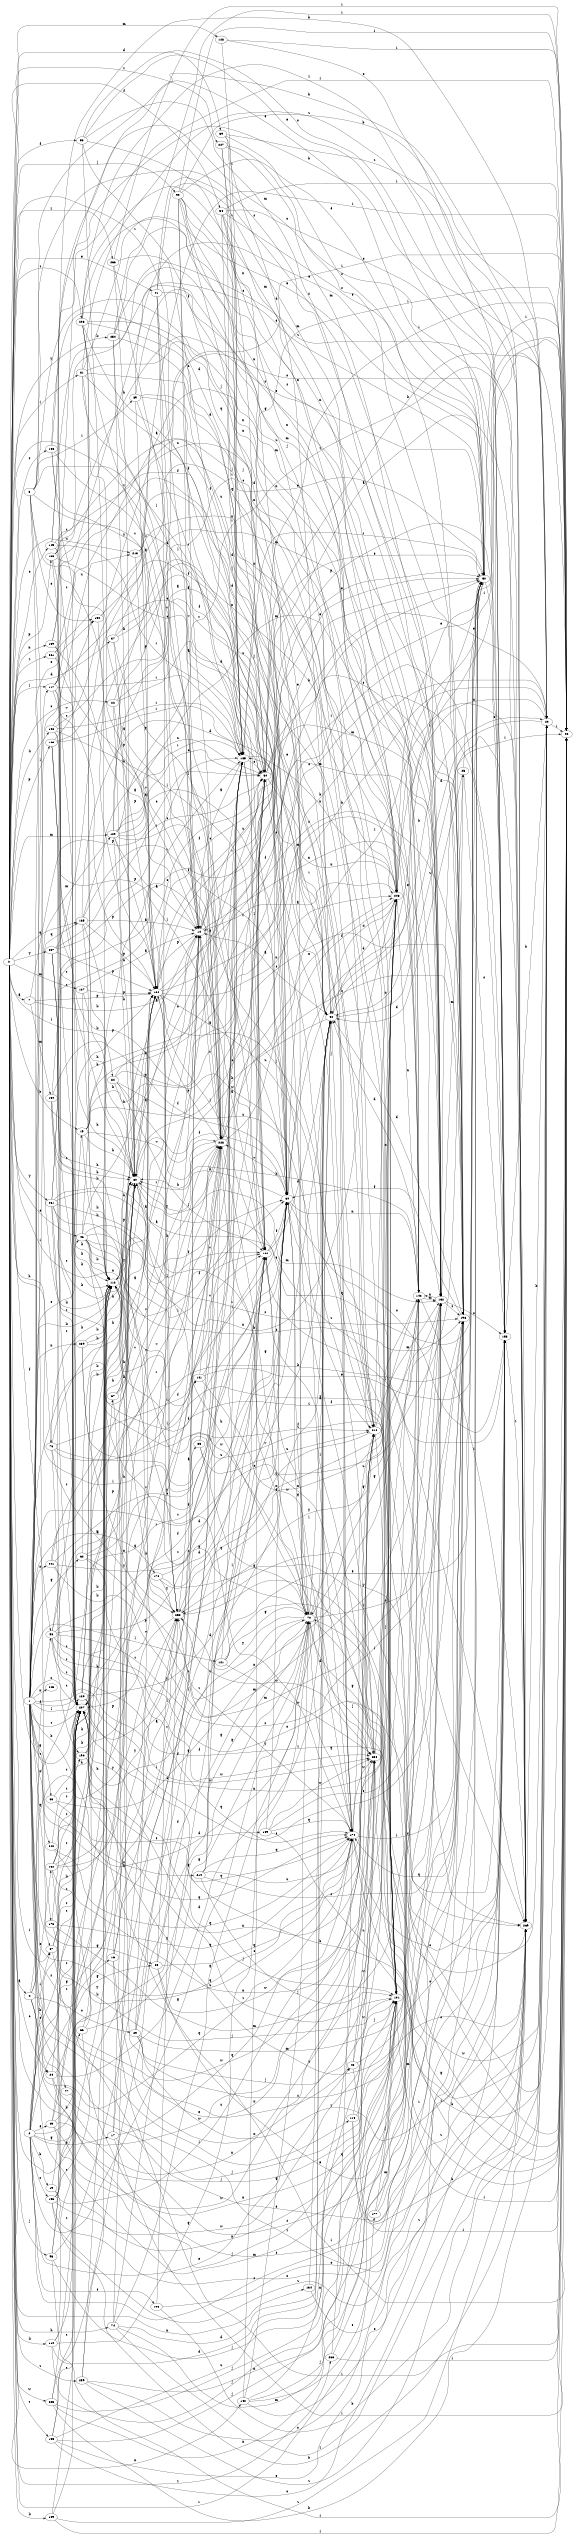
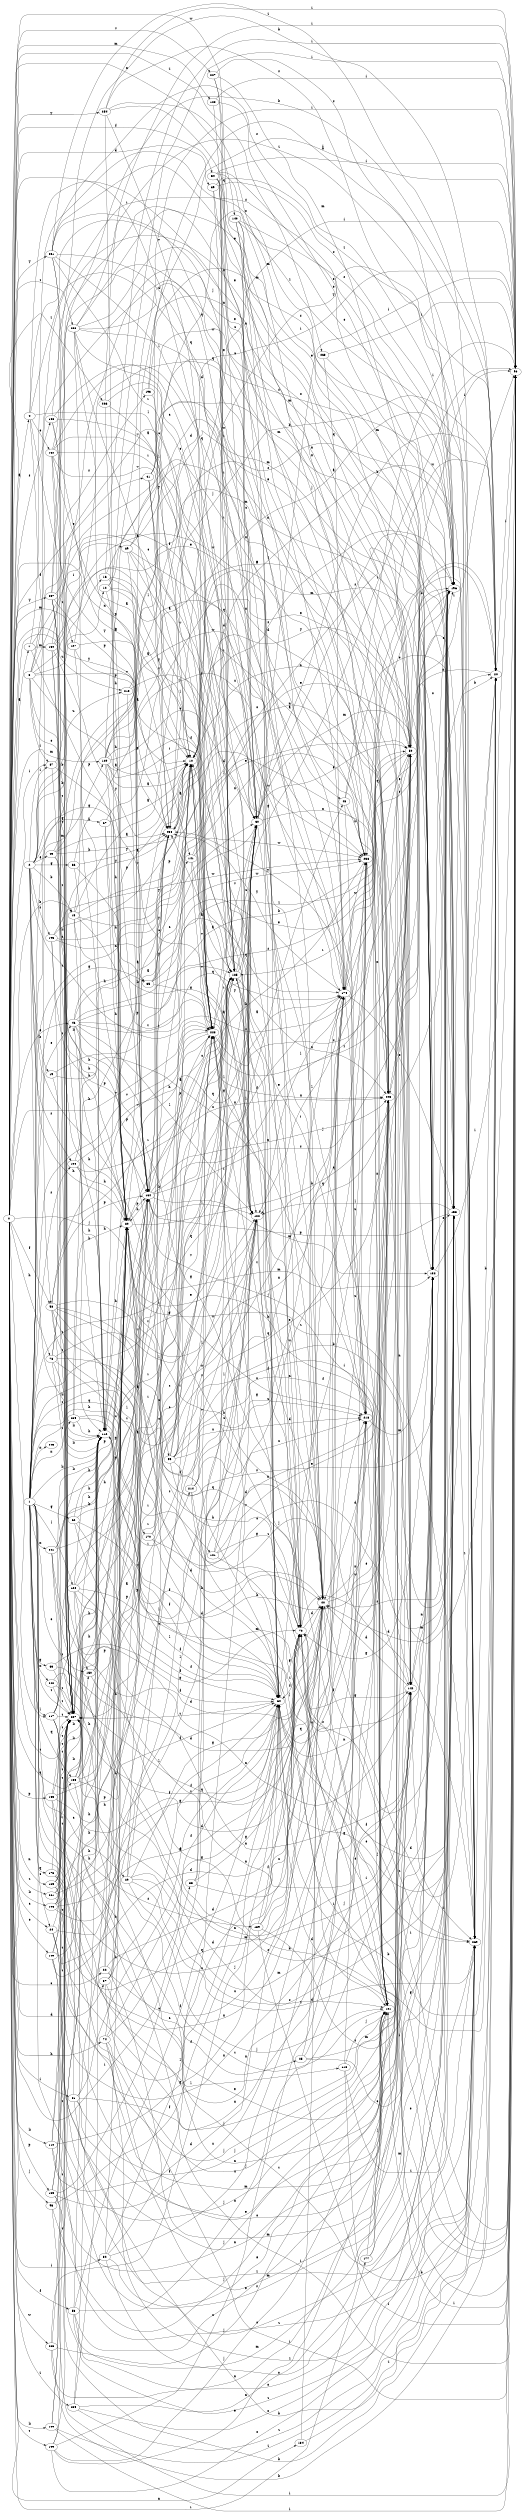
edge "159" -> "50": now "130" -> "50"
edge "132" -> "25": reversed
node "77": removed
node "17": label "17" -> "12"
